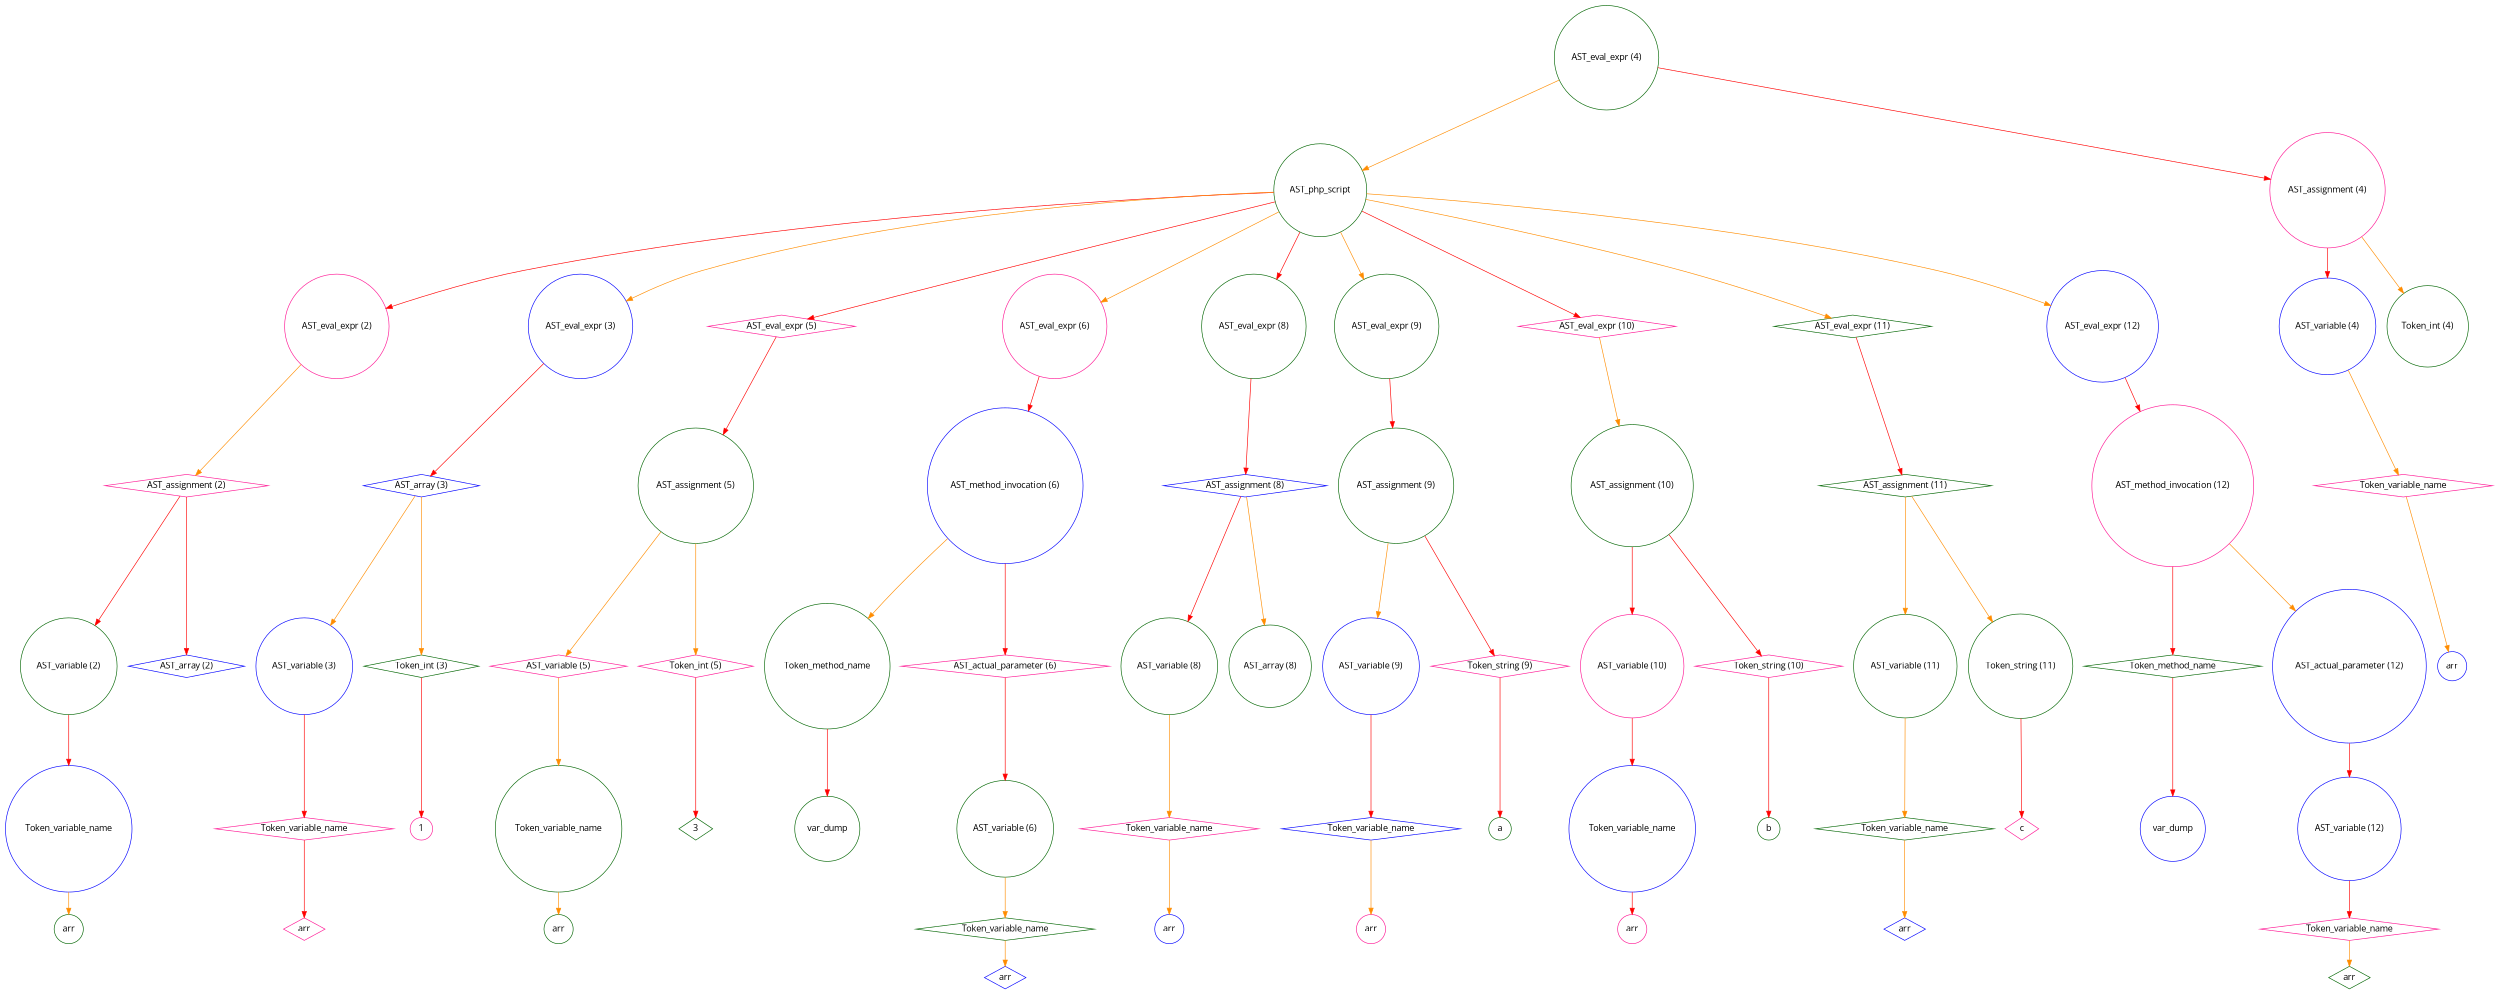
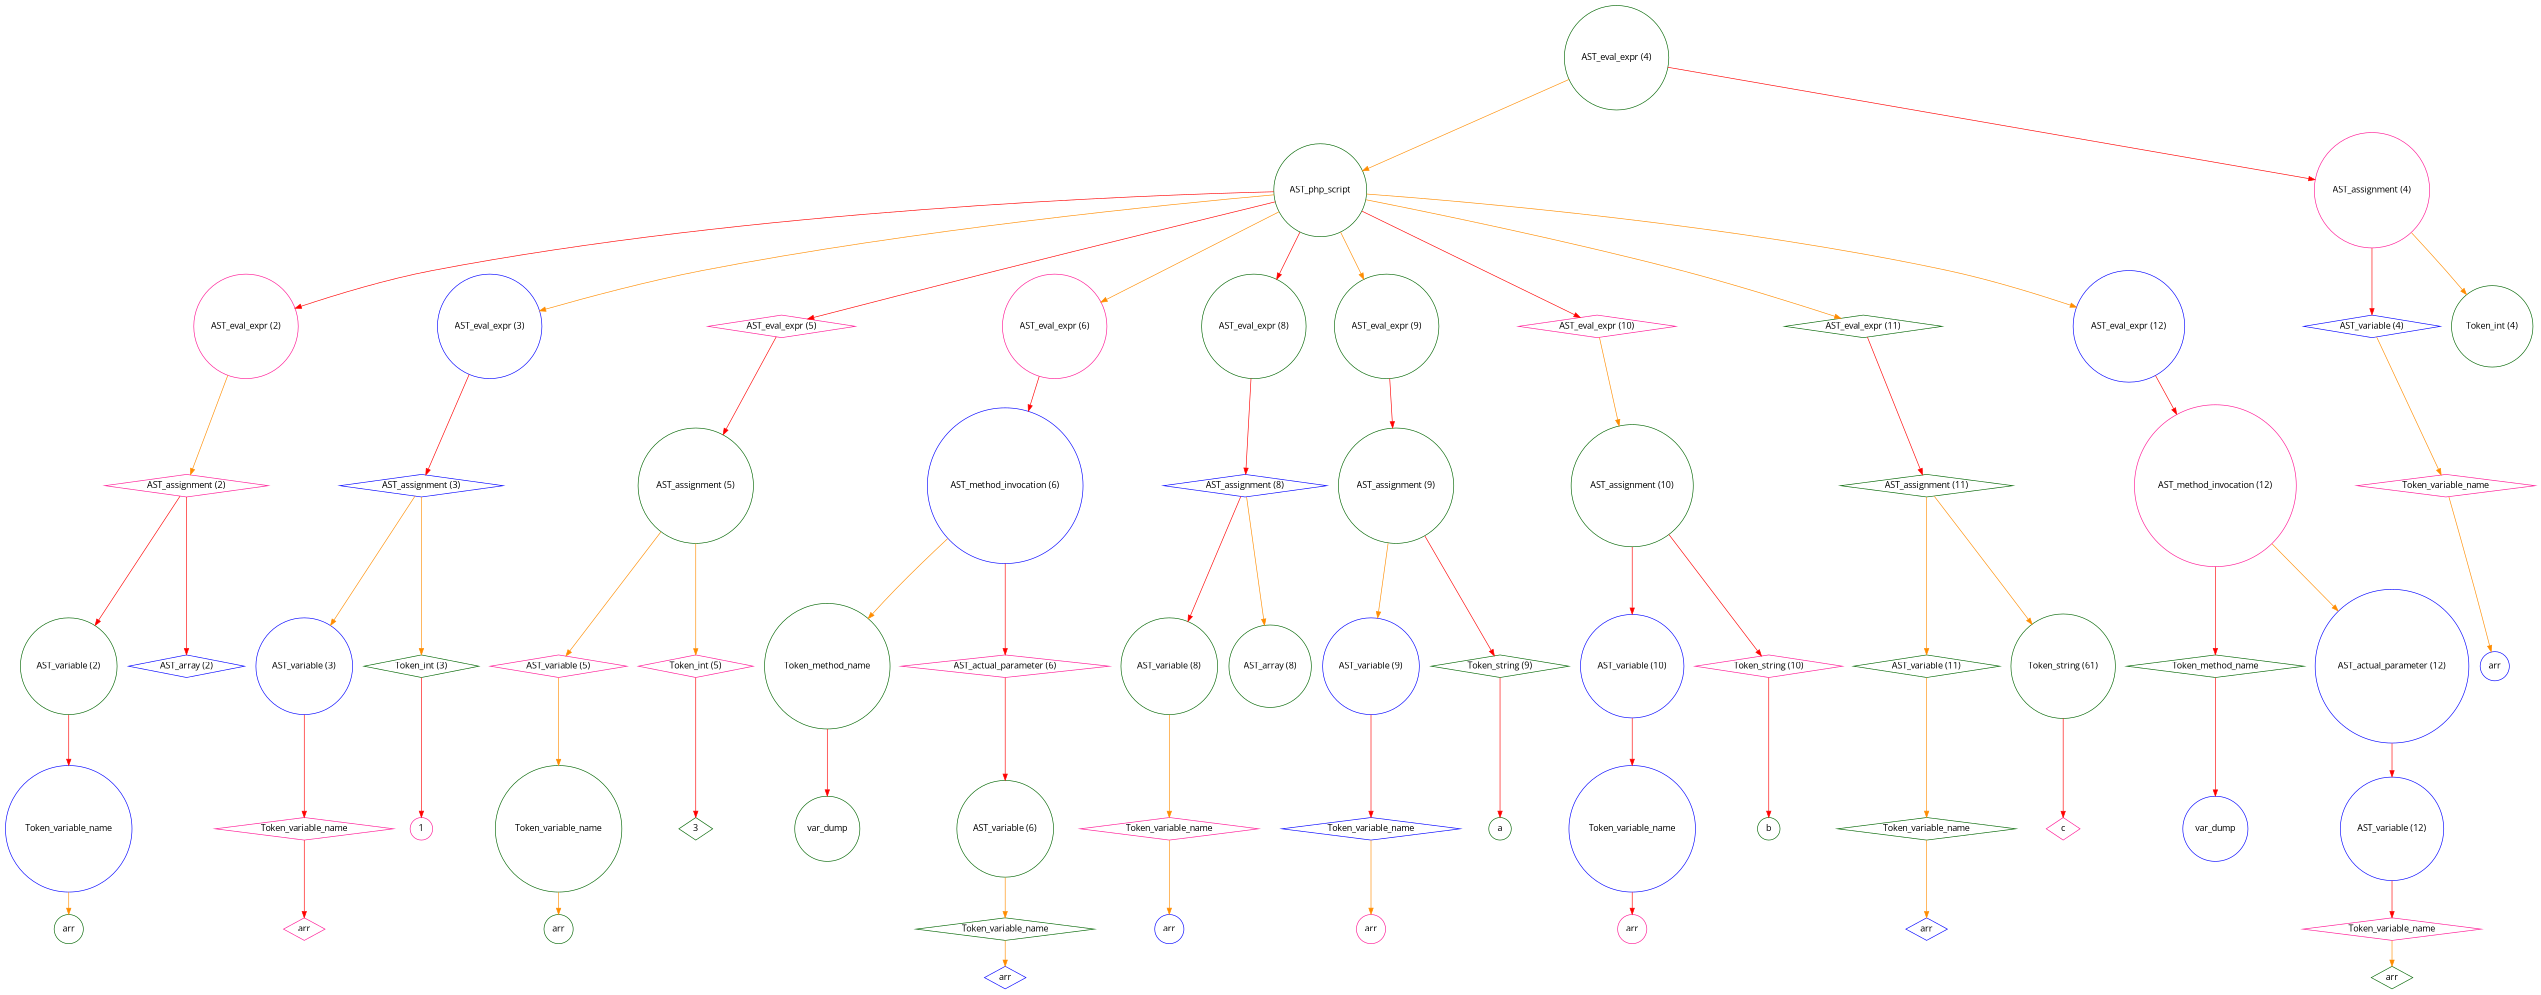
node "AST_variable (4)": shape circle -> diamond
node "AST_array (3)": label "AST_array (3)" -> "AST_assignment (3)"
node "Token_string (9)": color deeppink -> darkgreen
node "AST_variable (10)": color deeppink -> blue
node "AST_variable (11)": shape circle -> diamond
node "Token_string (11)": label "Token_string (11)" -> "Token_string (61)"
